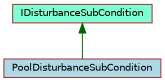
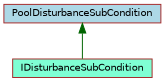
edge "PoolDisturbanceSubCondition" -> "IDisturbanceSubCondition": reversed
